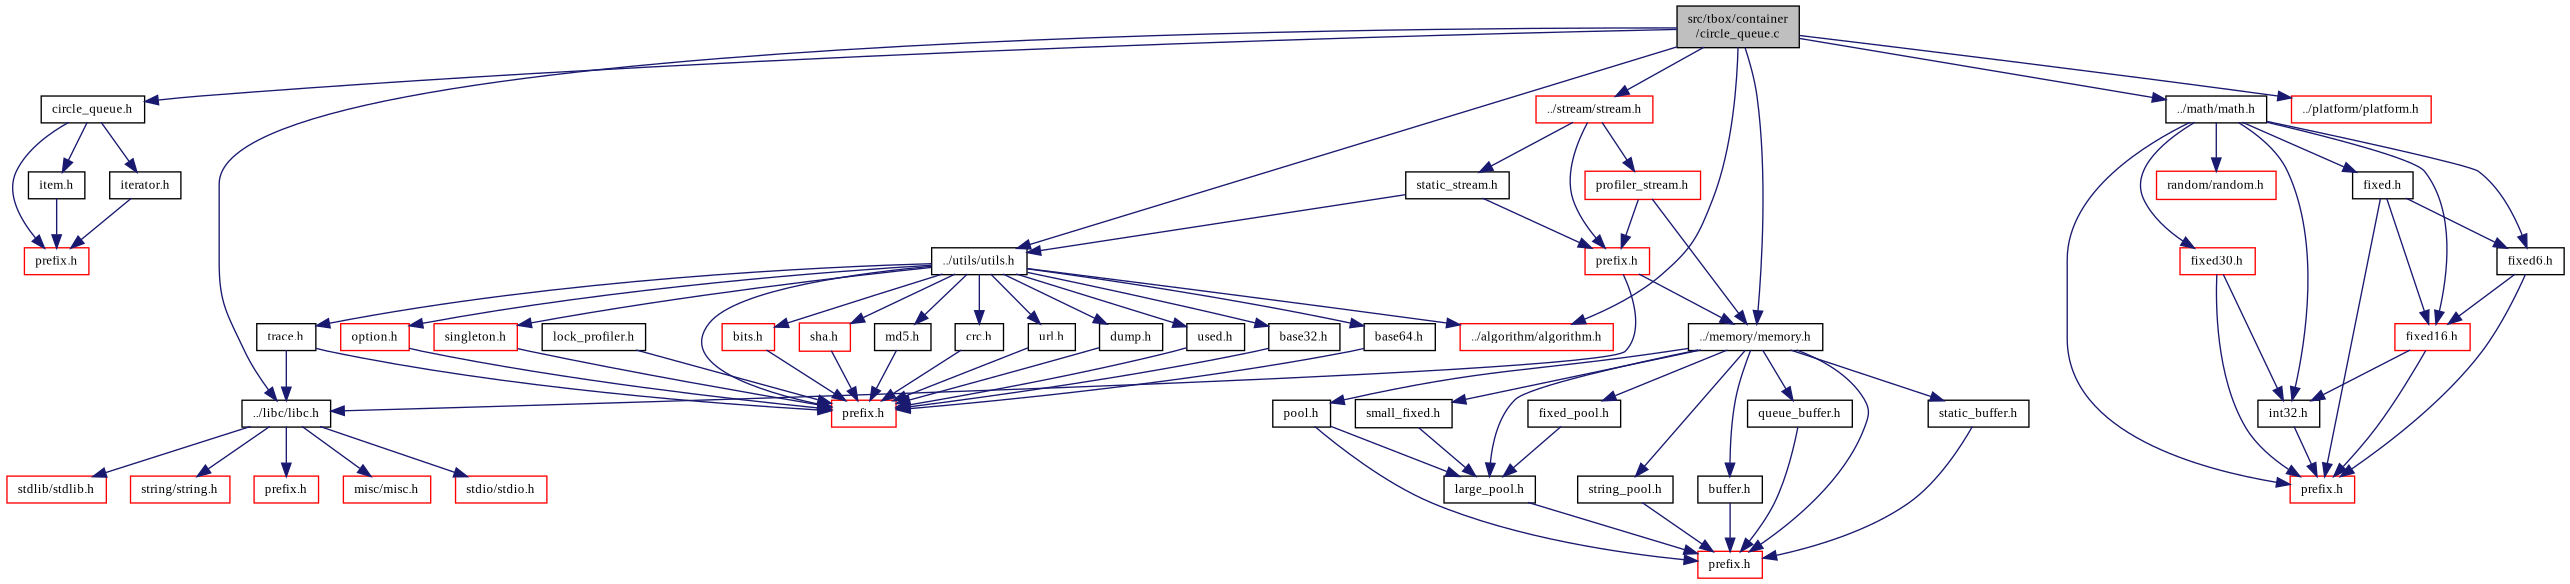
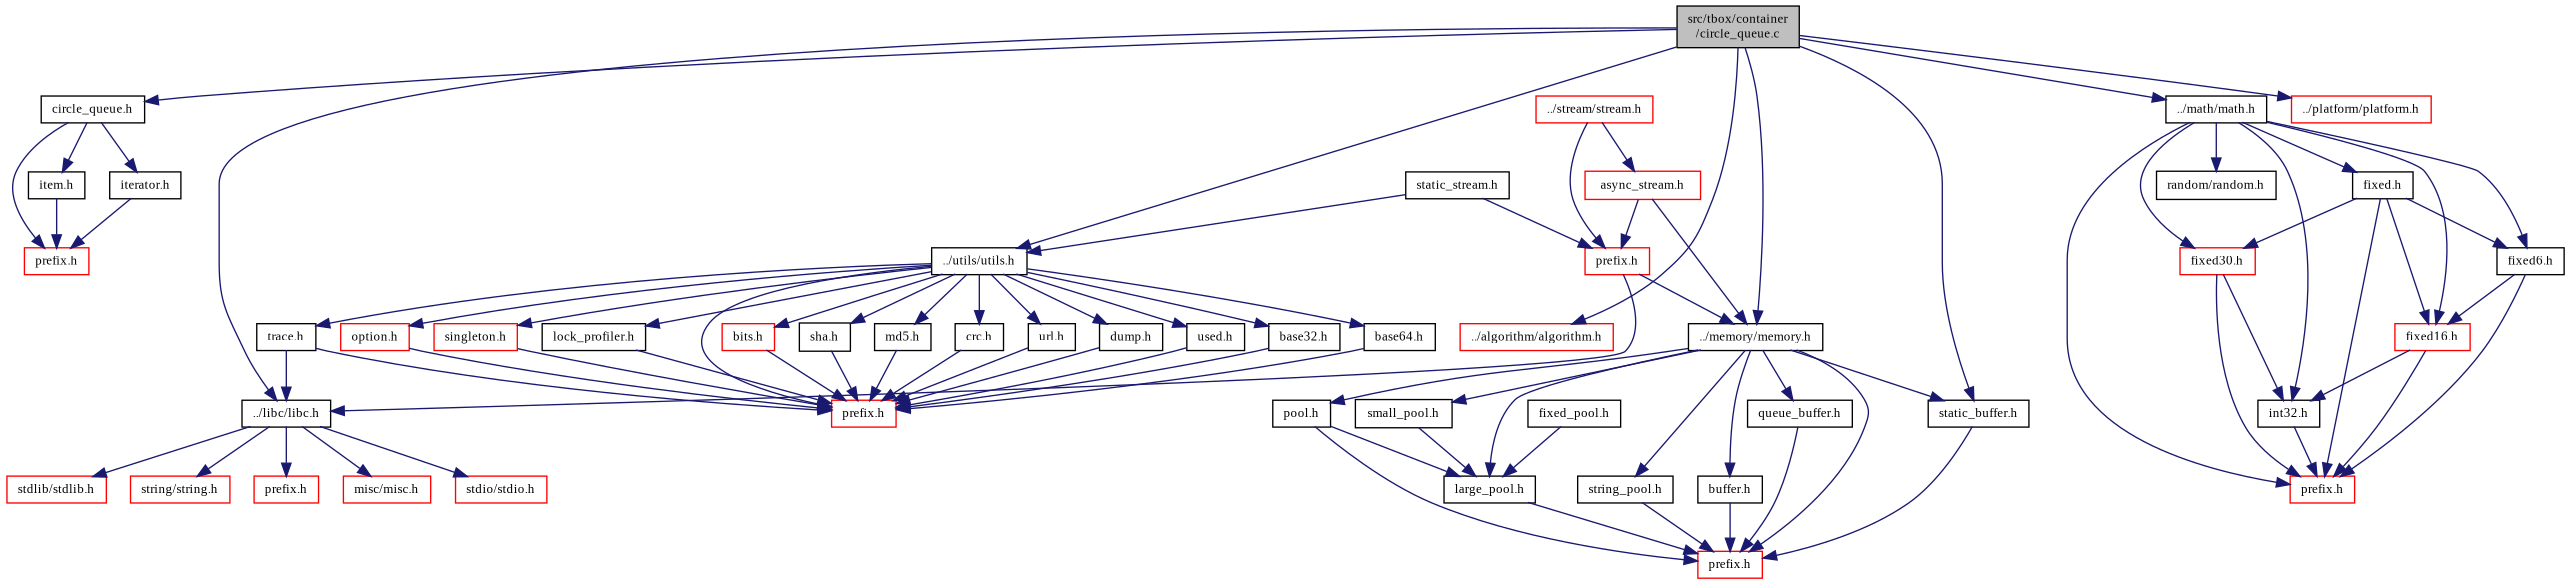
edge "src/tbox/container /circle_queue.c" -> "../stream/stream.h": now "src/tbox/container /circle_queue.c" -> "static_buffer.h"
edge "../stream/stream.h" -> "static_stream.h": removed
node "profiler_stream.h": label "profiler_stream.h" -> "async_stream.h"
node "random/random.h": color red -> black
edge "fixed.h" -> "fixed30.h": added
edge "../utils/utils.h" -> "../algorithm/algorithm.h": now "../utils/utils.h" -> "lock_profiler.h"
node "sha.h": color red -> black
edge "../memory/memory.h" -> "fixed_pool.h": removed
node "small_fixed.h": label "small_fixed.h" -> "small_pool.h"
